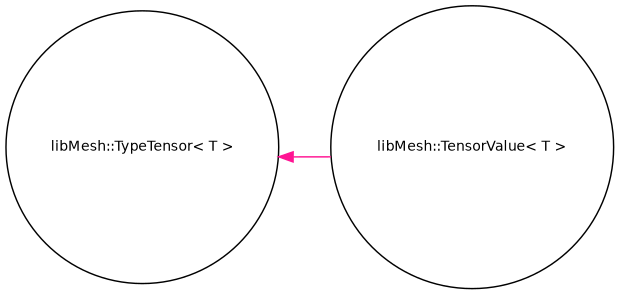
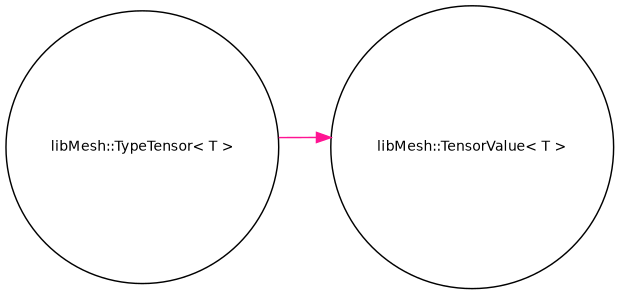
edge "libMesh::TensorValue< T >" -> "libMesh::TypeTensor< T >": reversed
